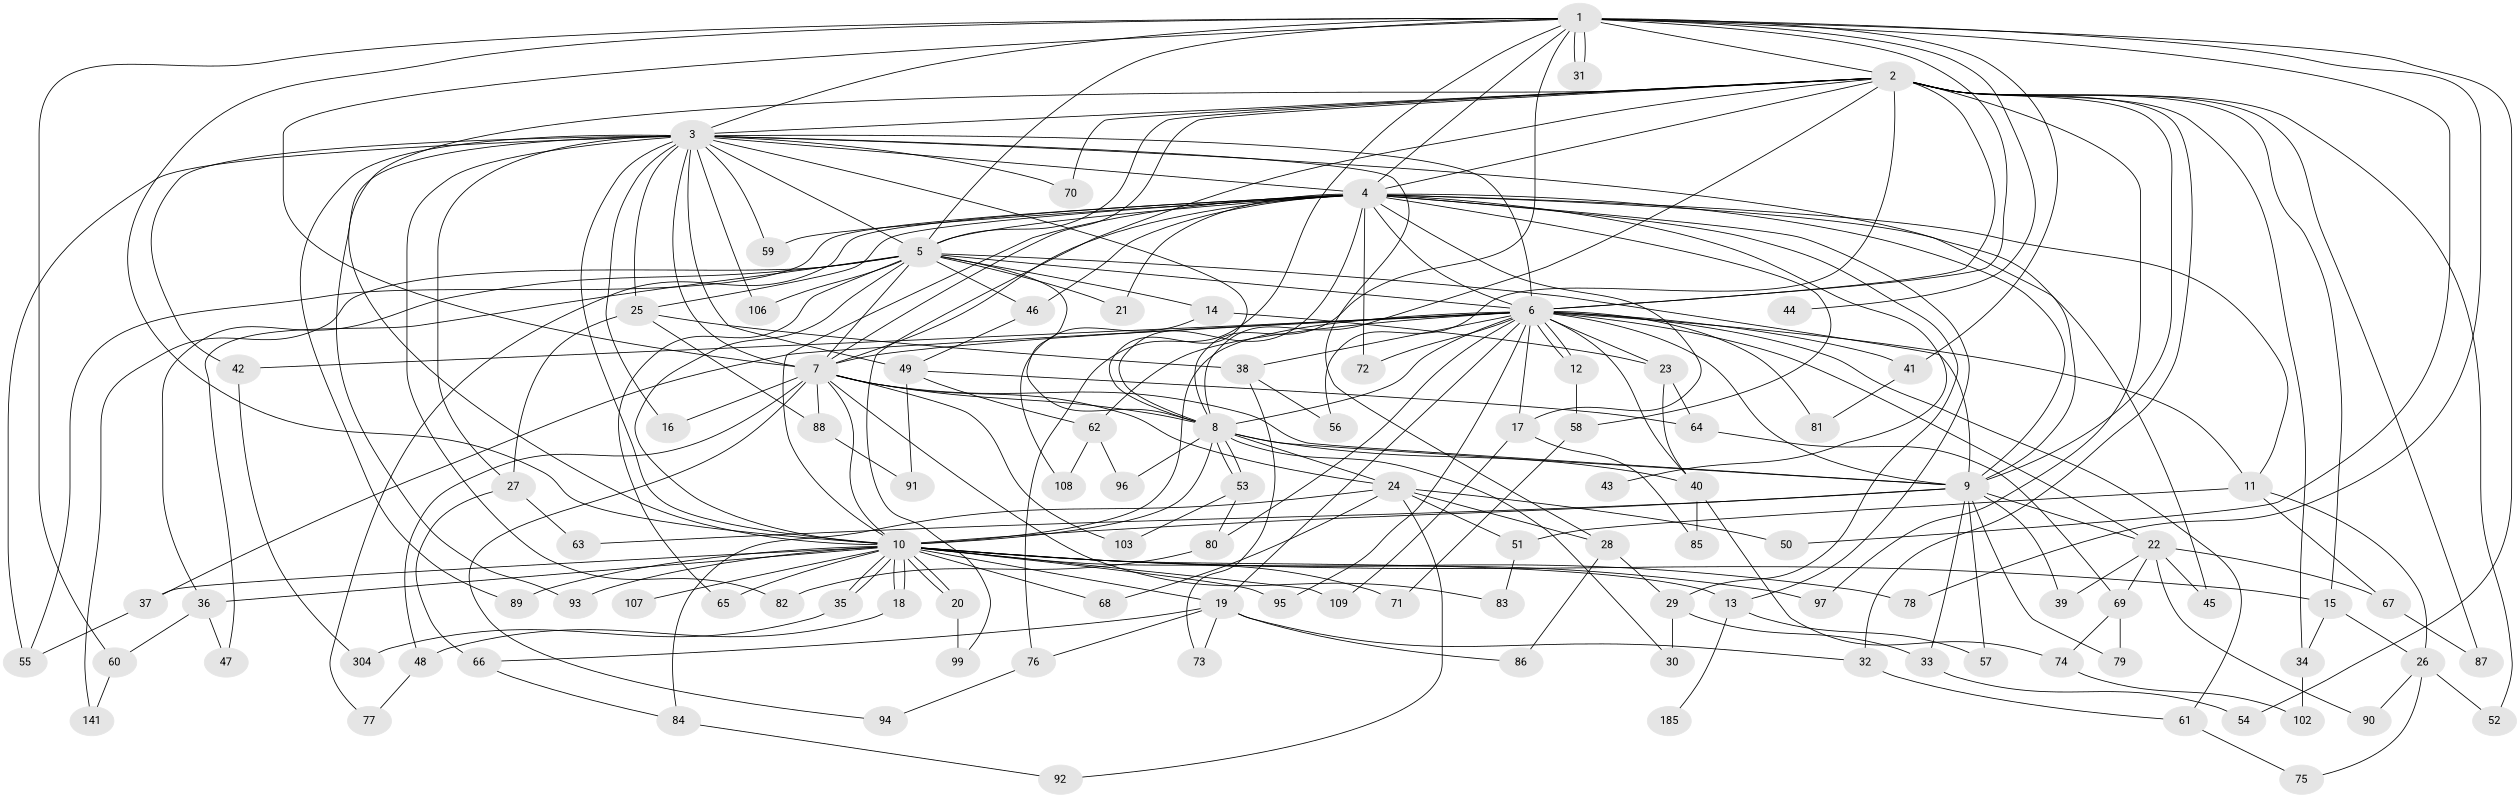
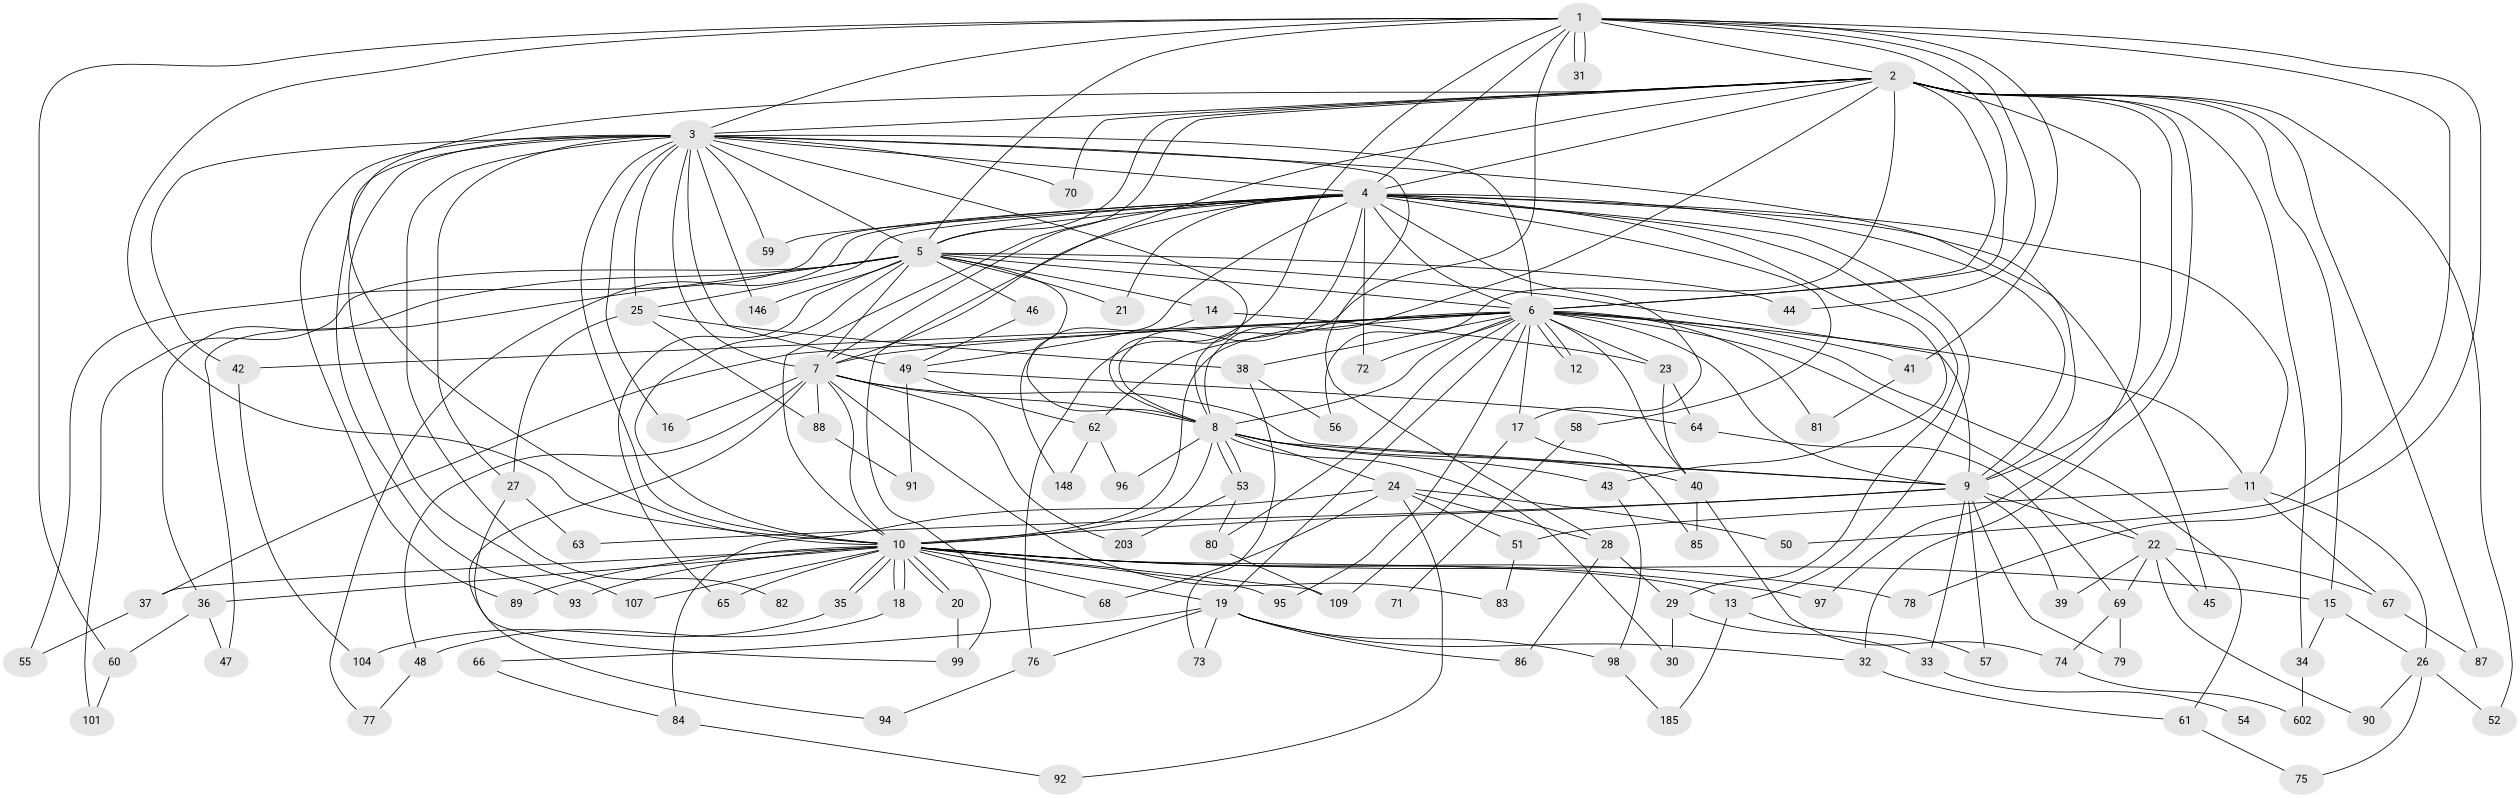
edge "1" -- "54": removed
edge "1" -- "7": removed
edge "3" -- "55": now "3" -- "107"
edge "4" -- "46": now "4" -- "49"
edge "5" -- "44": added
node "106": label "106" -> "146"
edge "12" -- "58": removed
edge "7" -- "24": removed
edge "8" -- "43": added
node "108": label "108" -> "148"
node "103": label "103" -> "203"
edge "27" -- "66": now "27" -- "99"
edge "10" -- "71": removed
edge "80" -- "82": now "80" -- "109"
node "304": label "304" -> "104"
node "98": added
node "141": label "141" -> "101"
node "102": label "102" -> "602"
